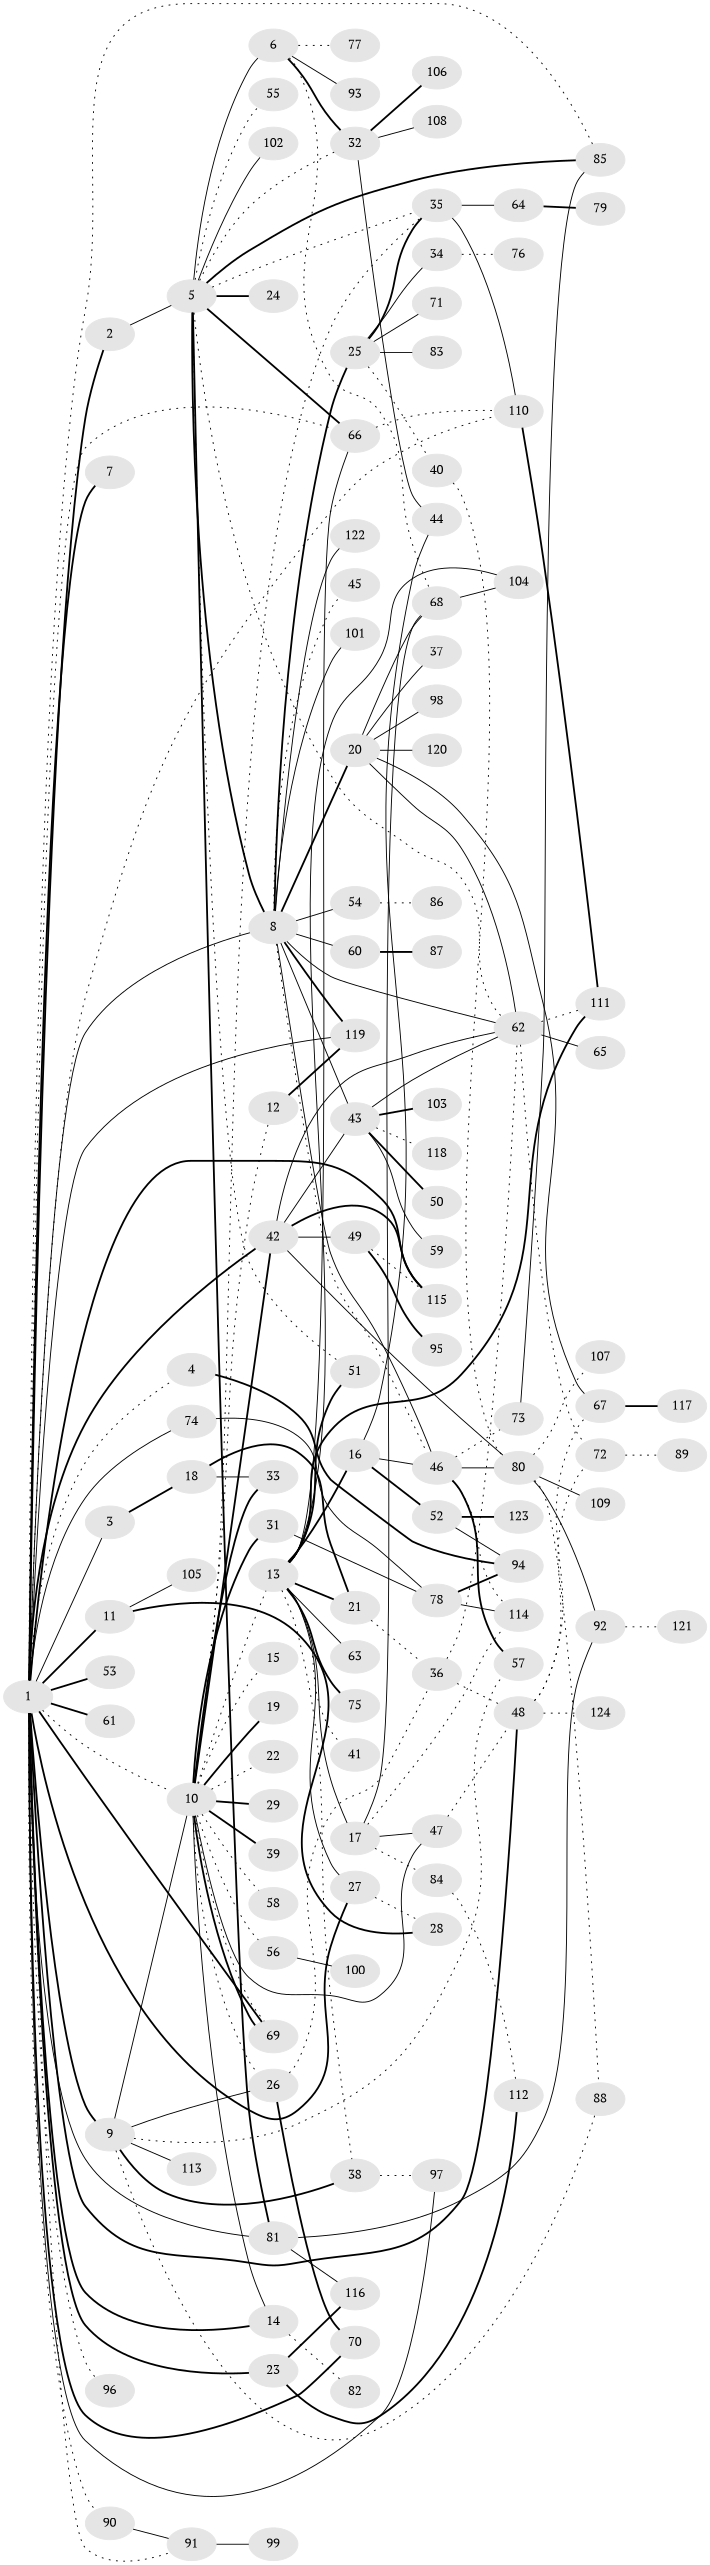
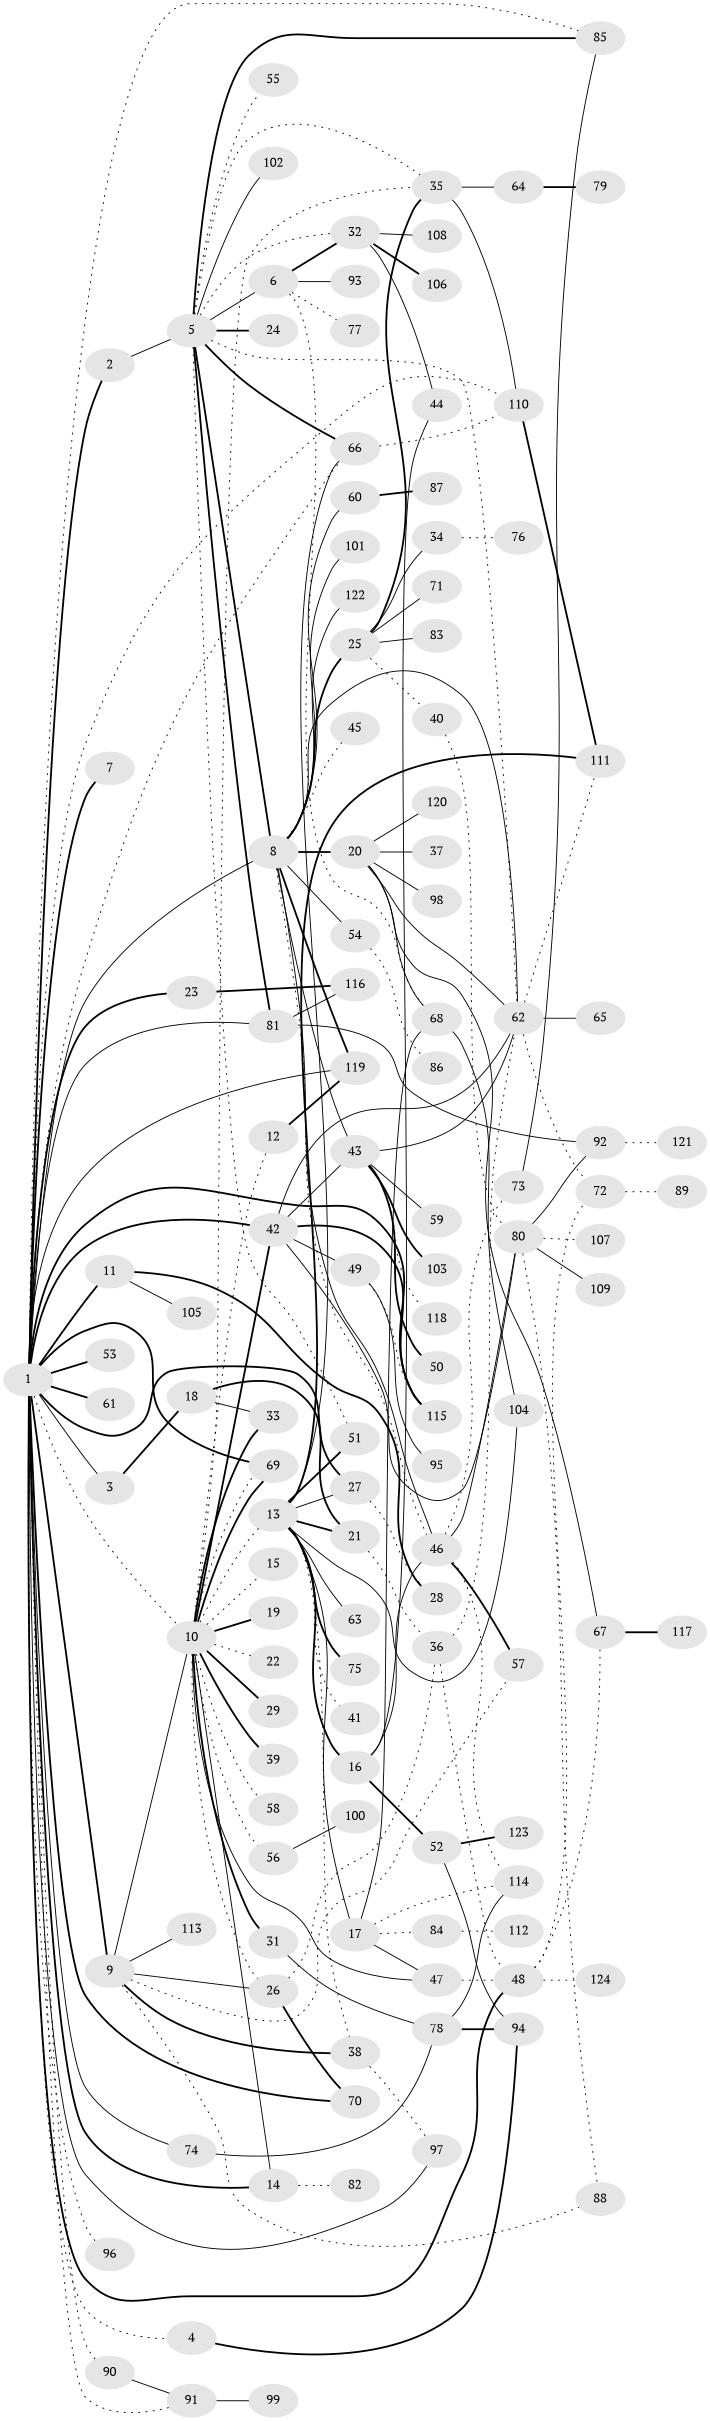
edge "49" -- "95": style bold -> solid
edge "112" -- "23": removed
